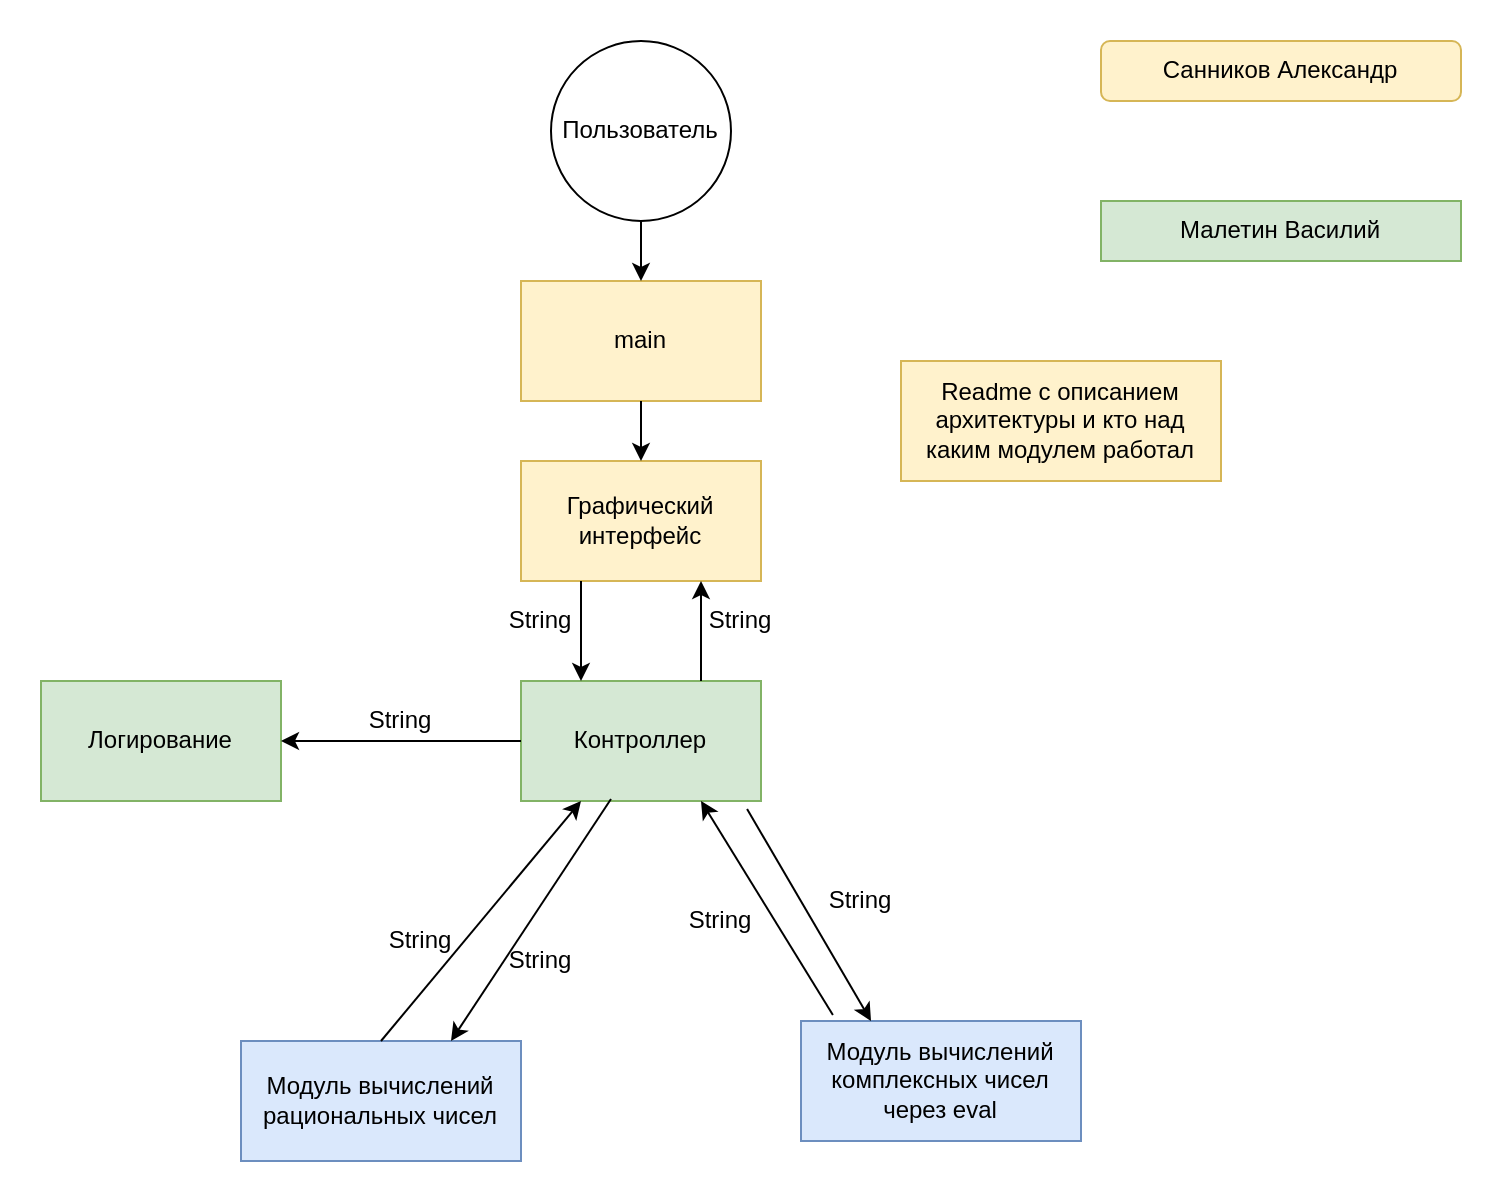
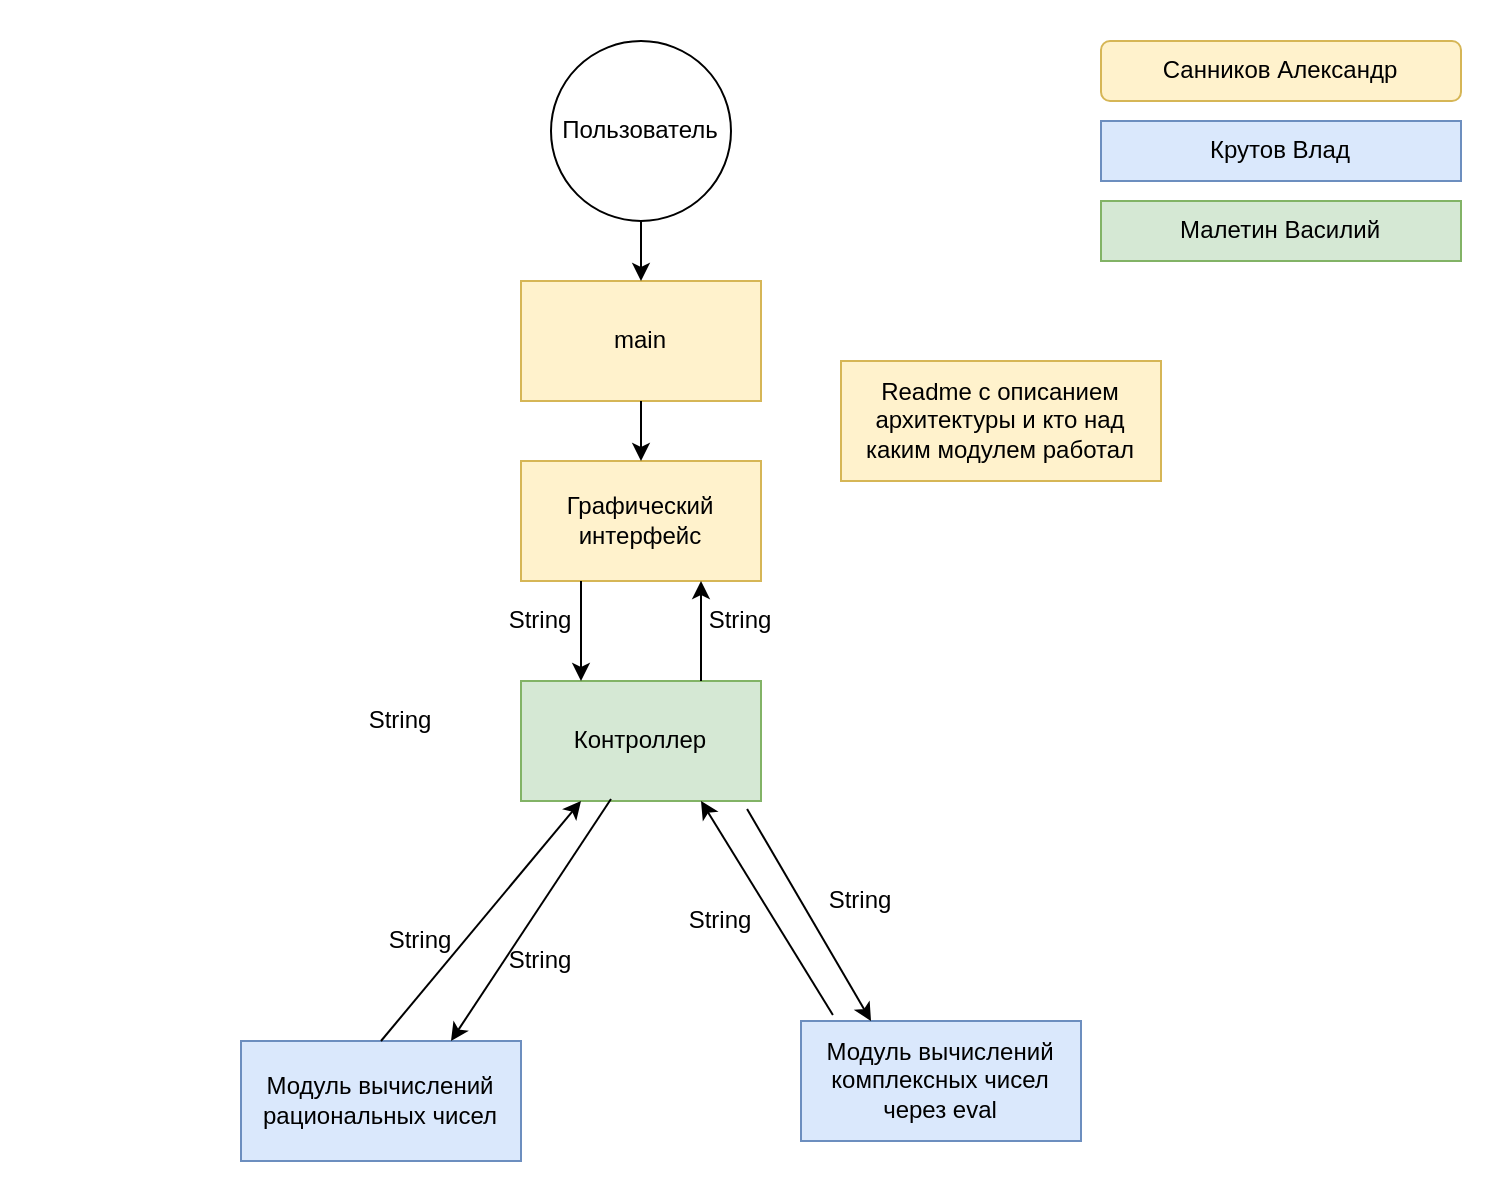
node "Крутов Влад": added
node "Readme с описанием архитектуры и кто над каким модулем работал": moved (1061, 421) -> (1001, 421)
node "Логирование": removed
edge "Контроллер" -> "Логирование": removed
